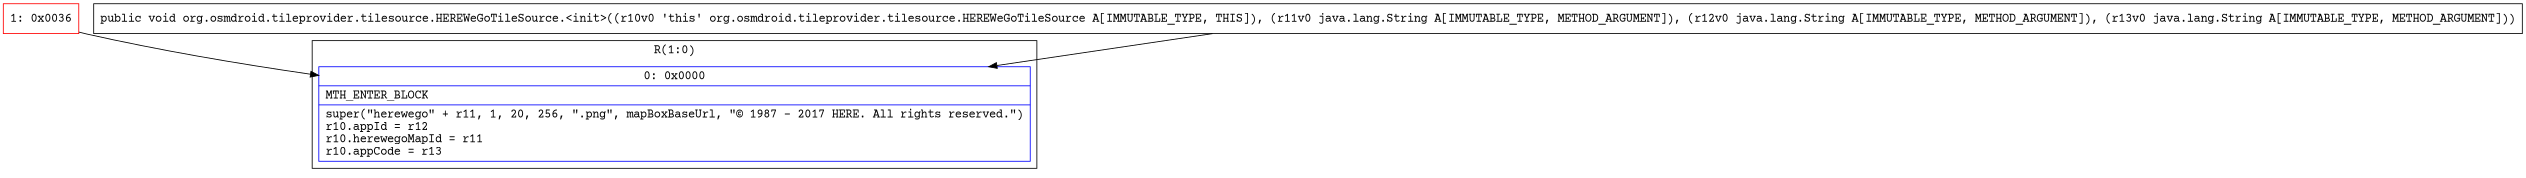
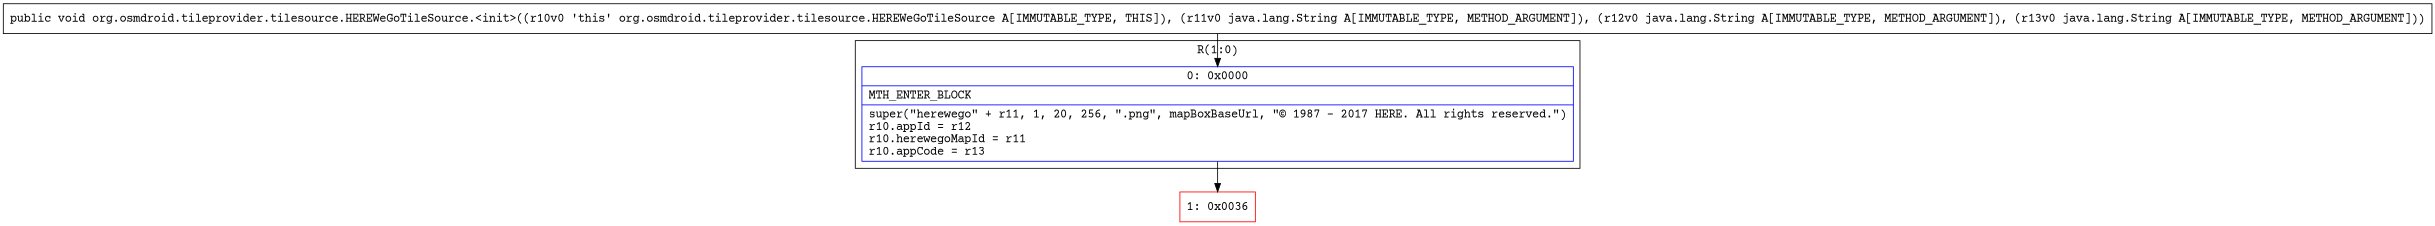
edge "1: 0x0036" -> "0: 0x0000": reversed
